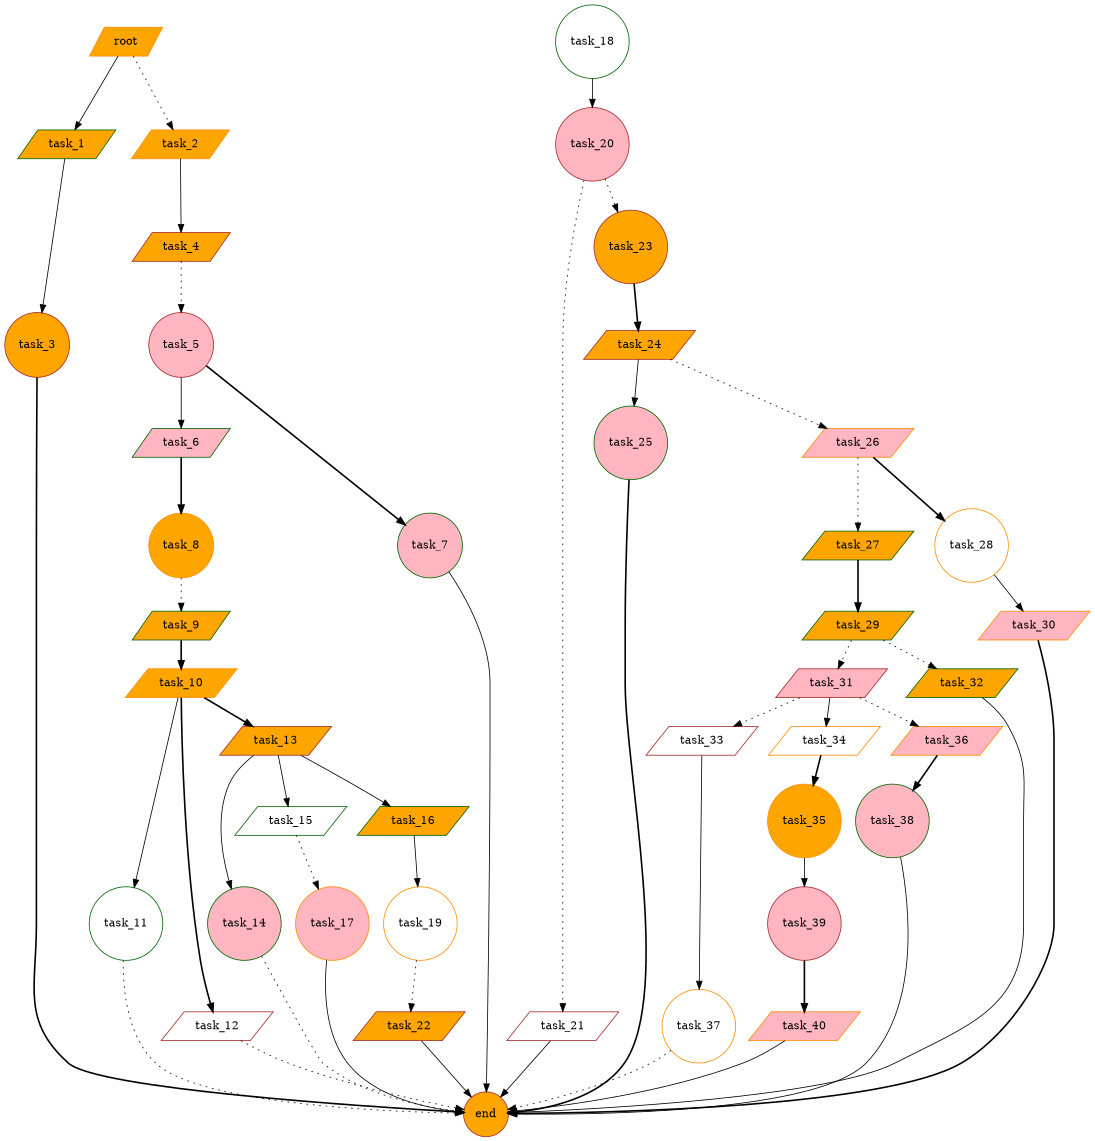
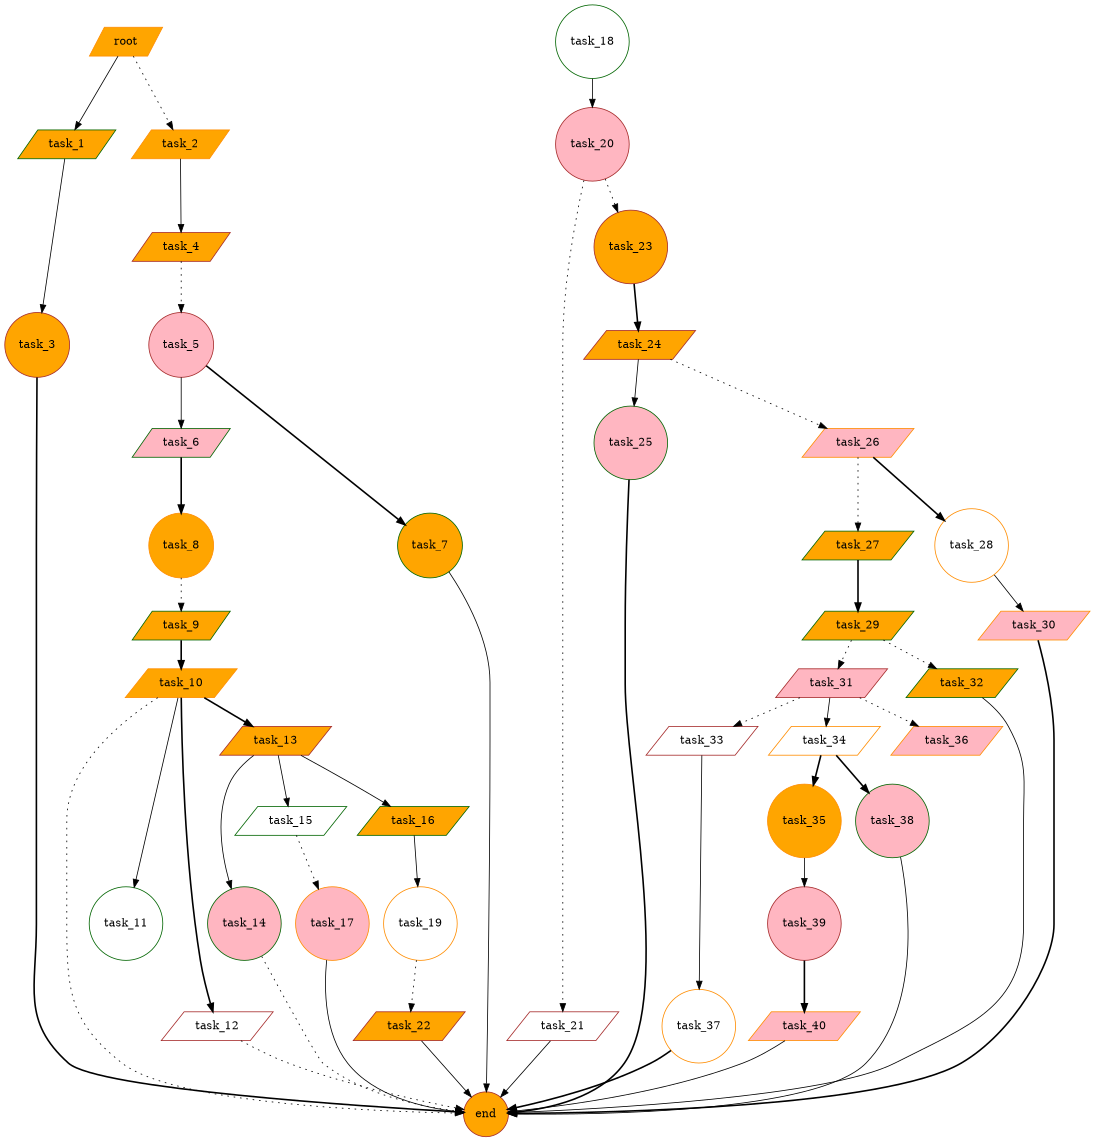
node "task_7": fillcolor lightpink -> orange
edge "task_36" -> "task_38": now "task_34" -> "task_38"
edge "task_11" -> "end": now "task_10" -> "end"
edge "task_37" -> "end": style dotted -> bold
